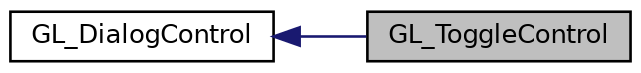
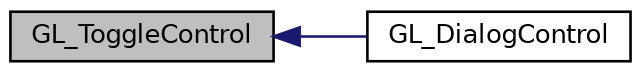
edge "GL_ToggleControl" -> "GL_DialogControl": reversed
